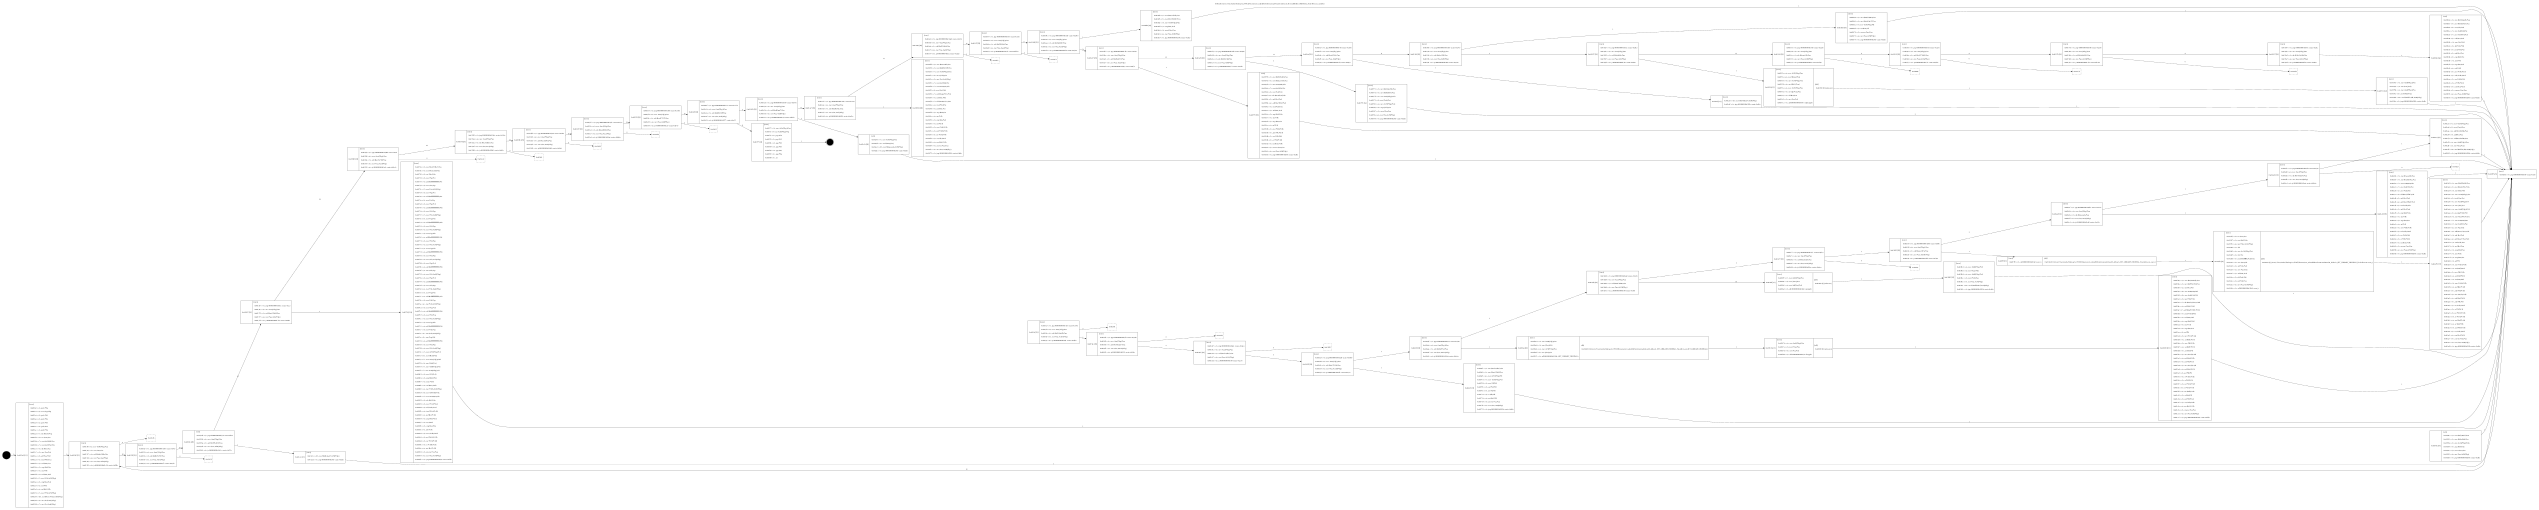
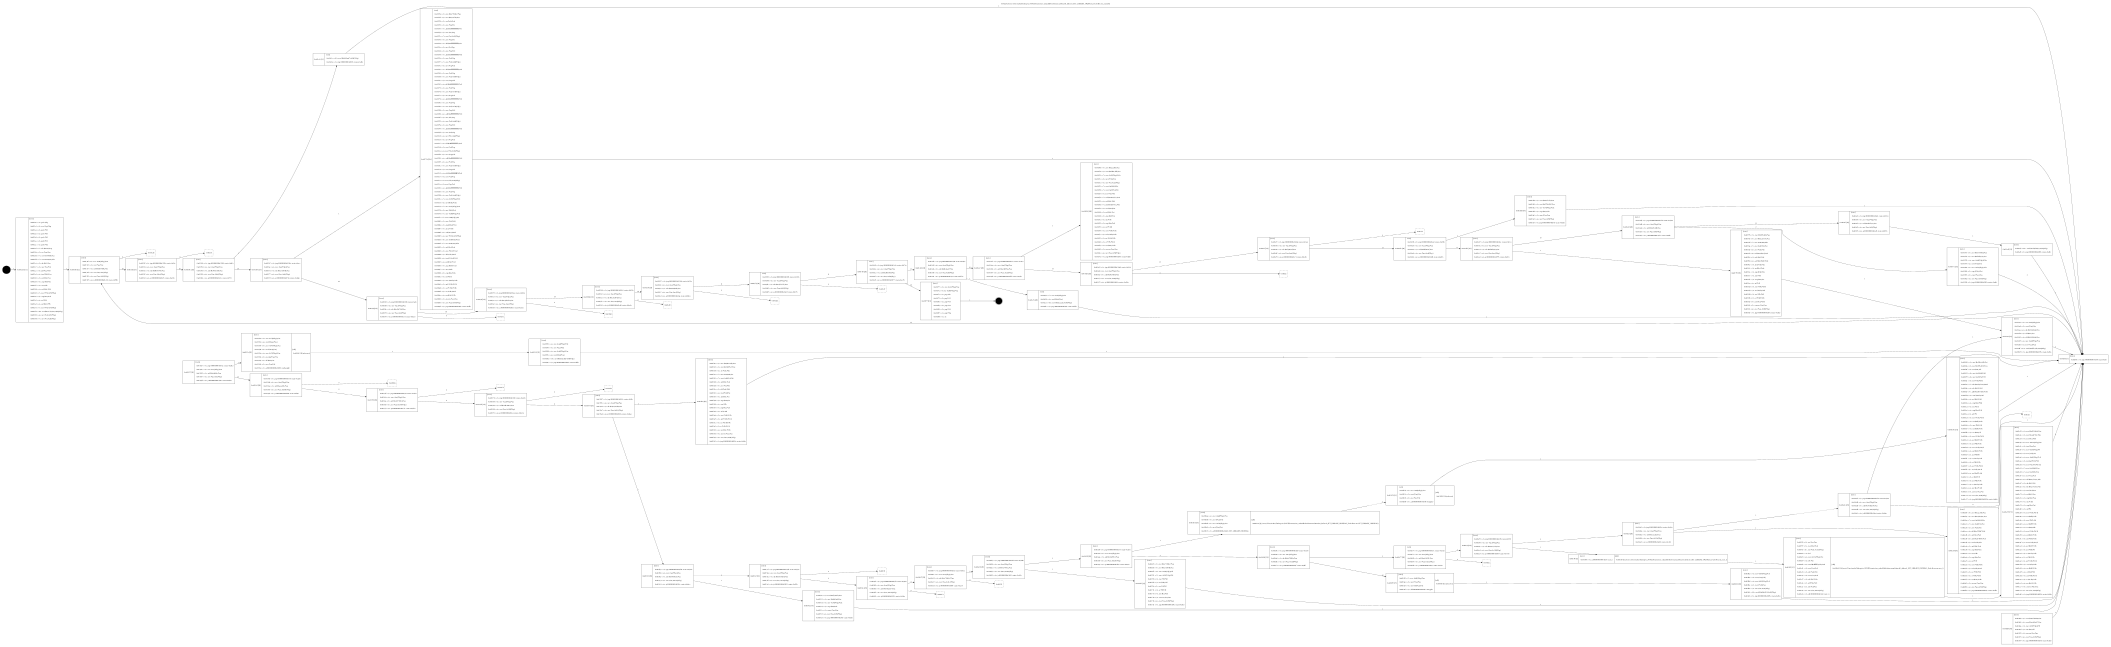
node "0x40150b [28]": removed
node "0x4015b3 [28]": added
